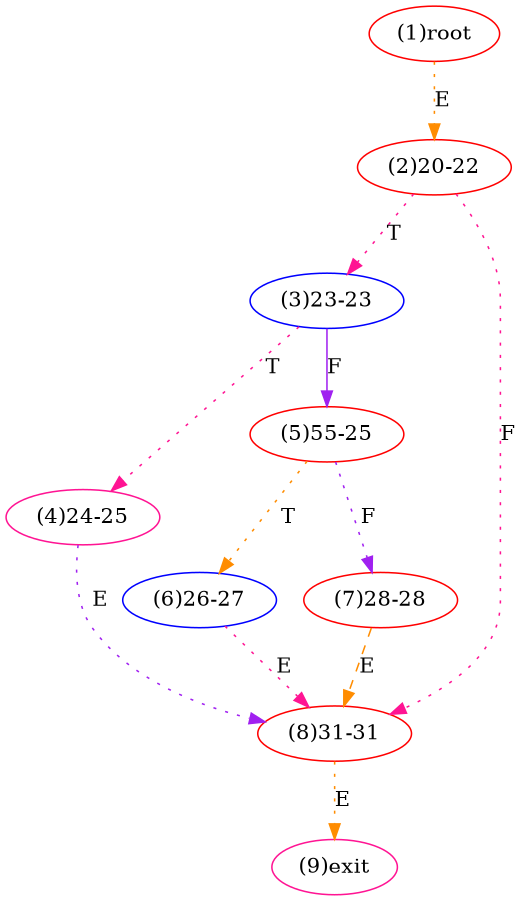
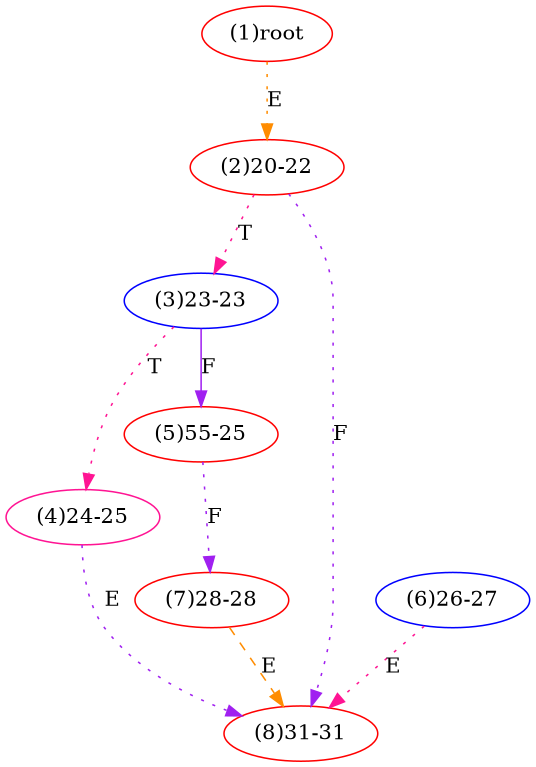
edge "(2)20-22" -> "(8)31-31": color deeppink -> purple
edge "(5)55-25" -> "(6)26-27": removed, label "T"
node "(9)exit": removed
